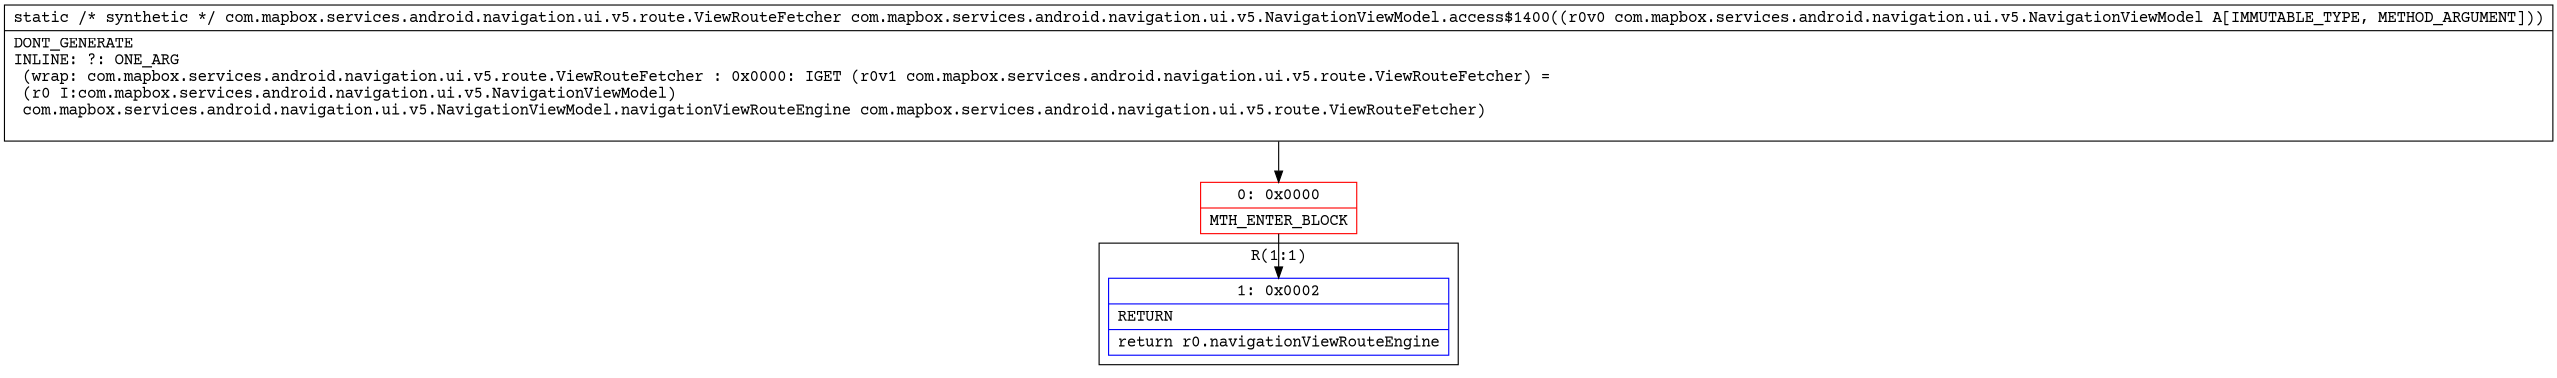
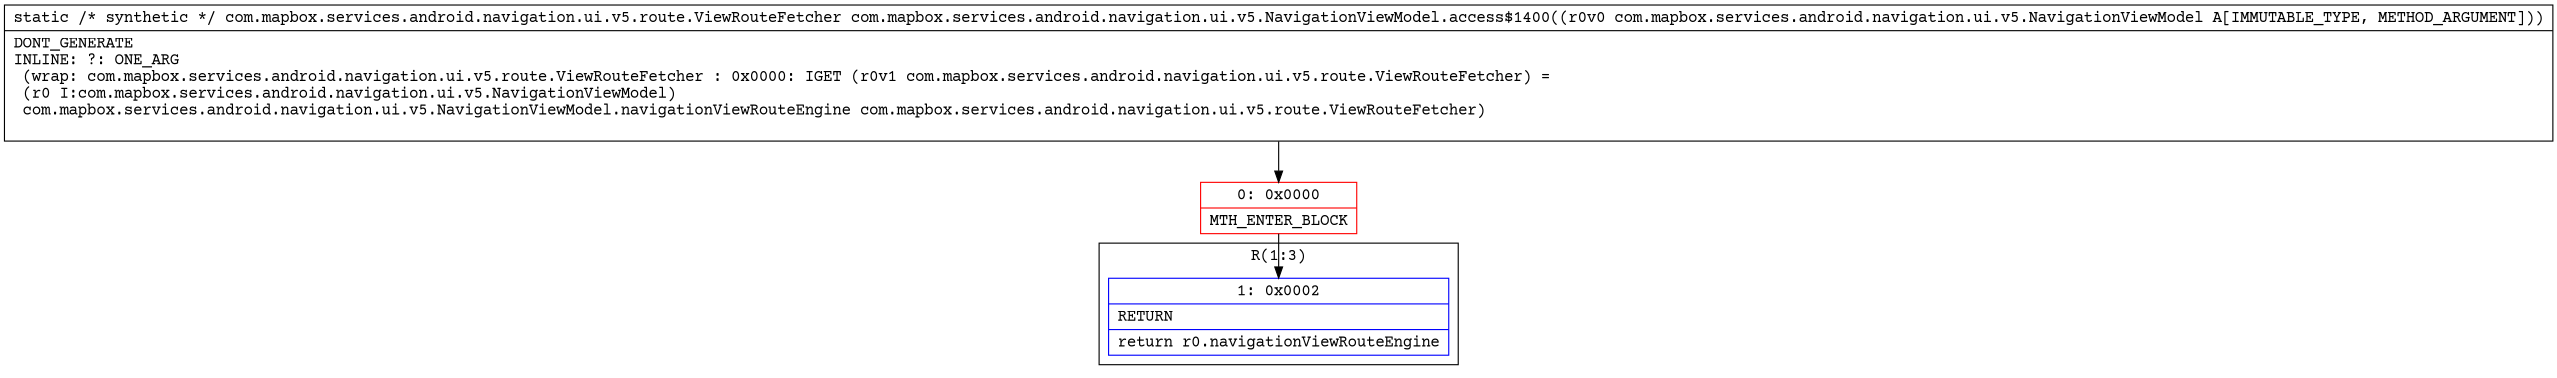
cluster "R(1:1)": label "R(1:1)" -> "R(1:3)"
